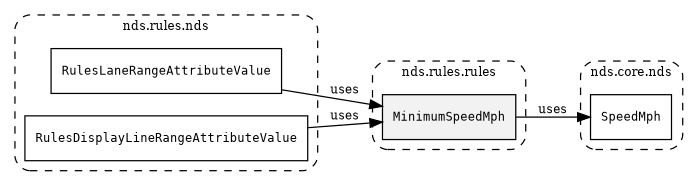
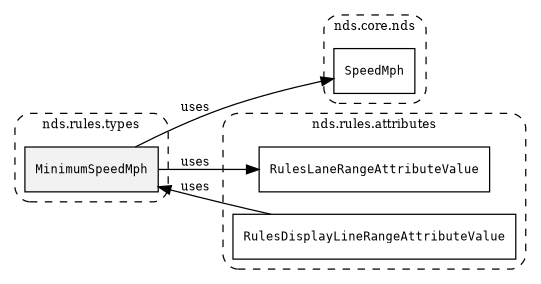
cluster "nds.rules.nds": label "nds.rules.nds" -> "nds.rules.attributes"
cluster "nds.rules.rules": label "nds.rules.rules" -> "nds.rules.types"
edge "RulesLaneRangeAttributeValue" -> "MinimumSpeedMph": reversed
